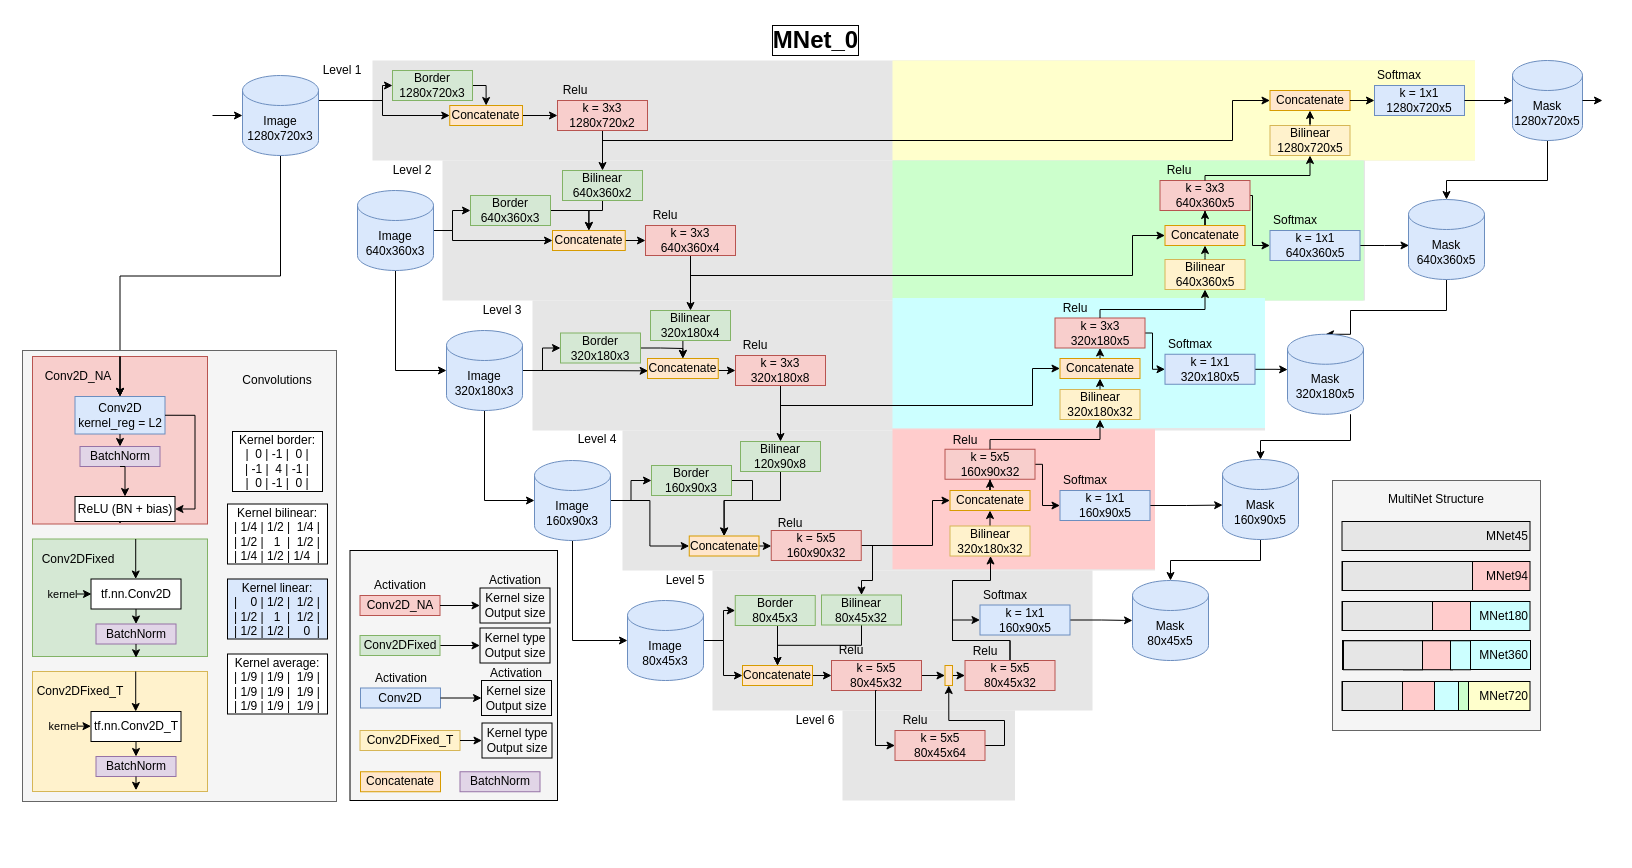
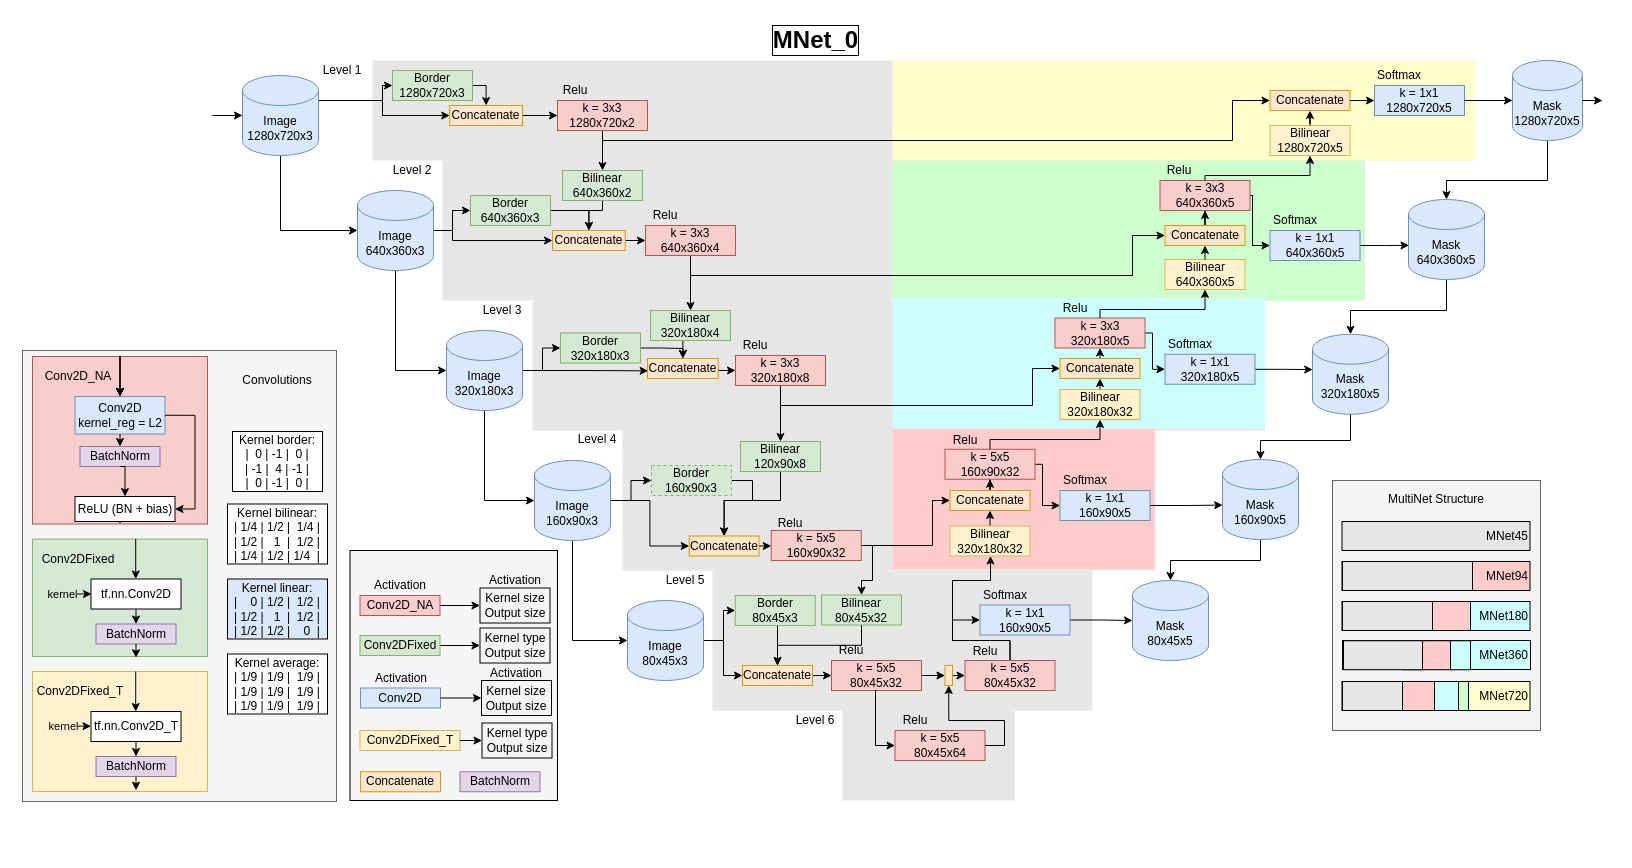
edge "Image 1280x720x3" -> "Conv2D kernel_reg = L2": now "Image 1280x720x3" -> "Image 640x360x3"
node "Mask 320x180x5": moved (1326, 374) -> (1351, 374)
node "Border 160x90x3": style solid -> dashed
